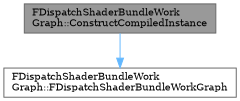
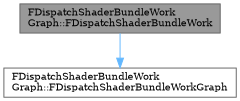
node "FDispatchShaderBundleWork Graph::ConstructCompiledInstance": label "FDispatchShaderBundleWork Graph::ConstructCompiledInstance" -> "FDispatchShaderBundleWork Graph::FDispatchShaderBundleWork"
